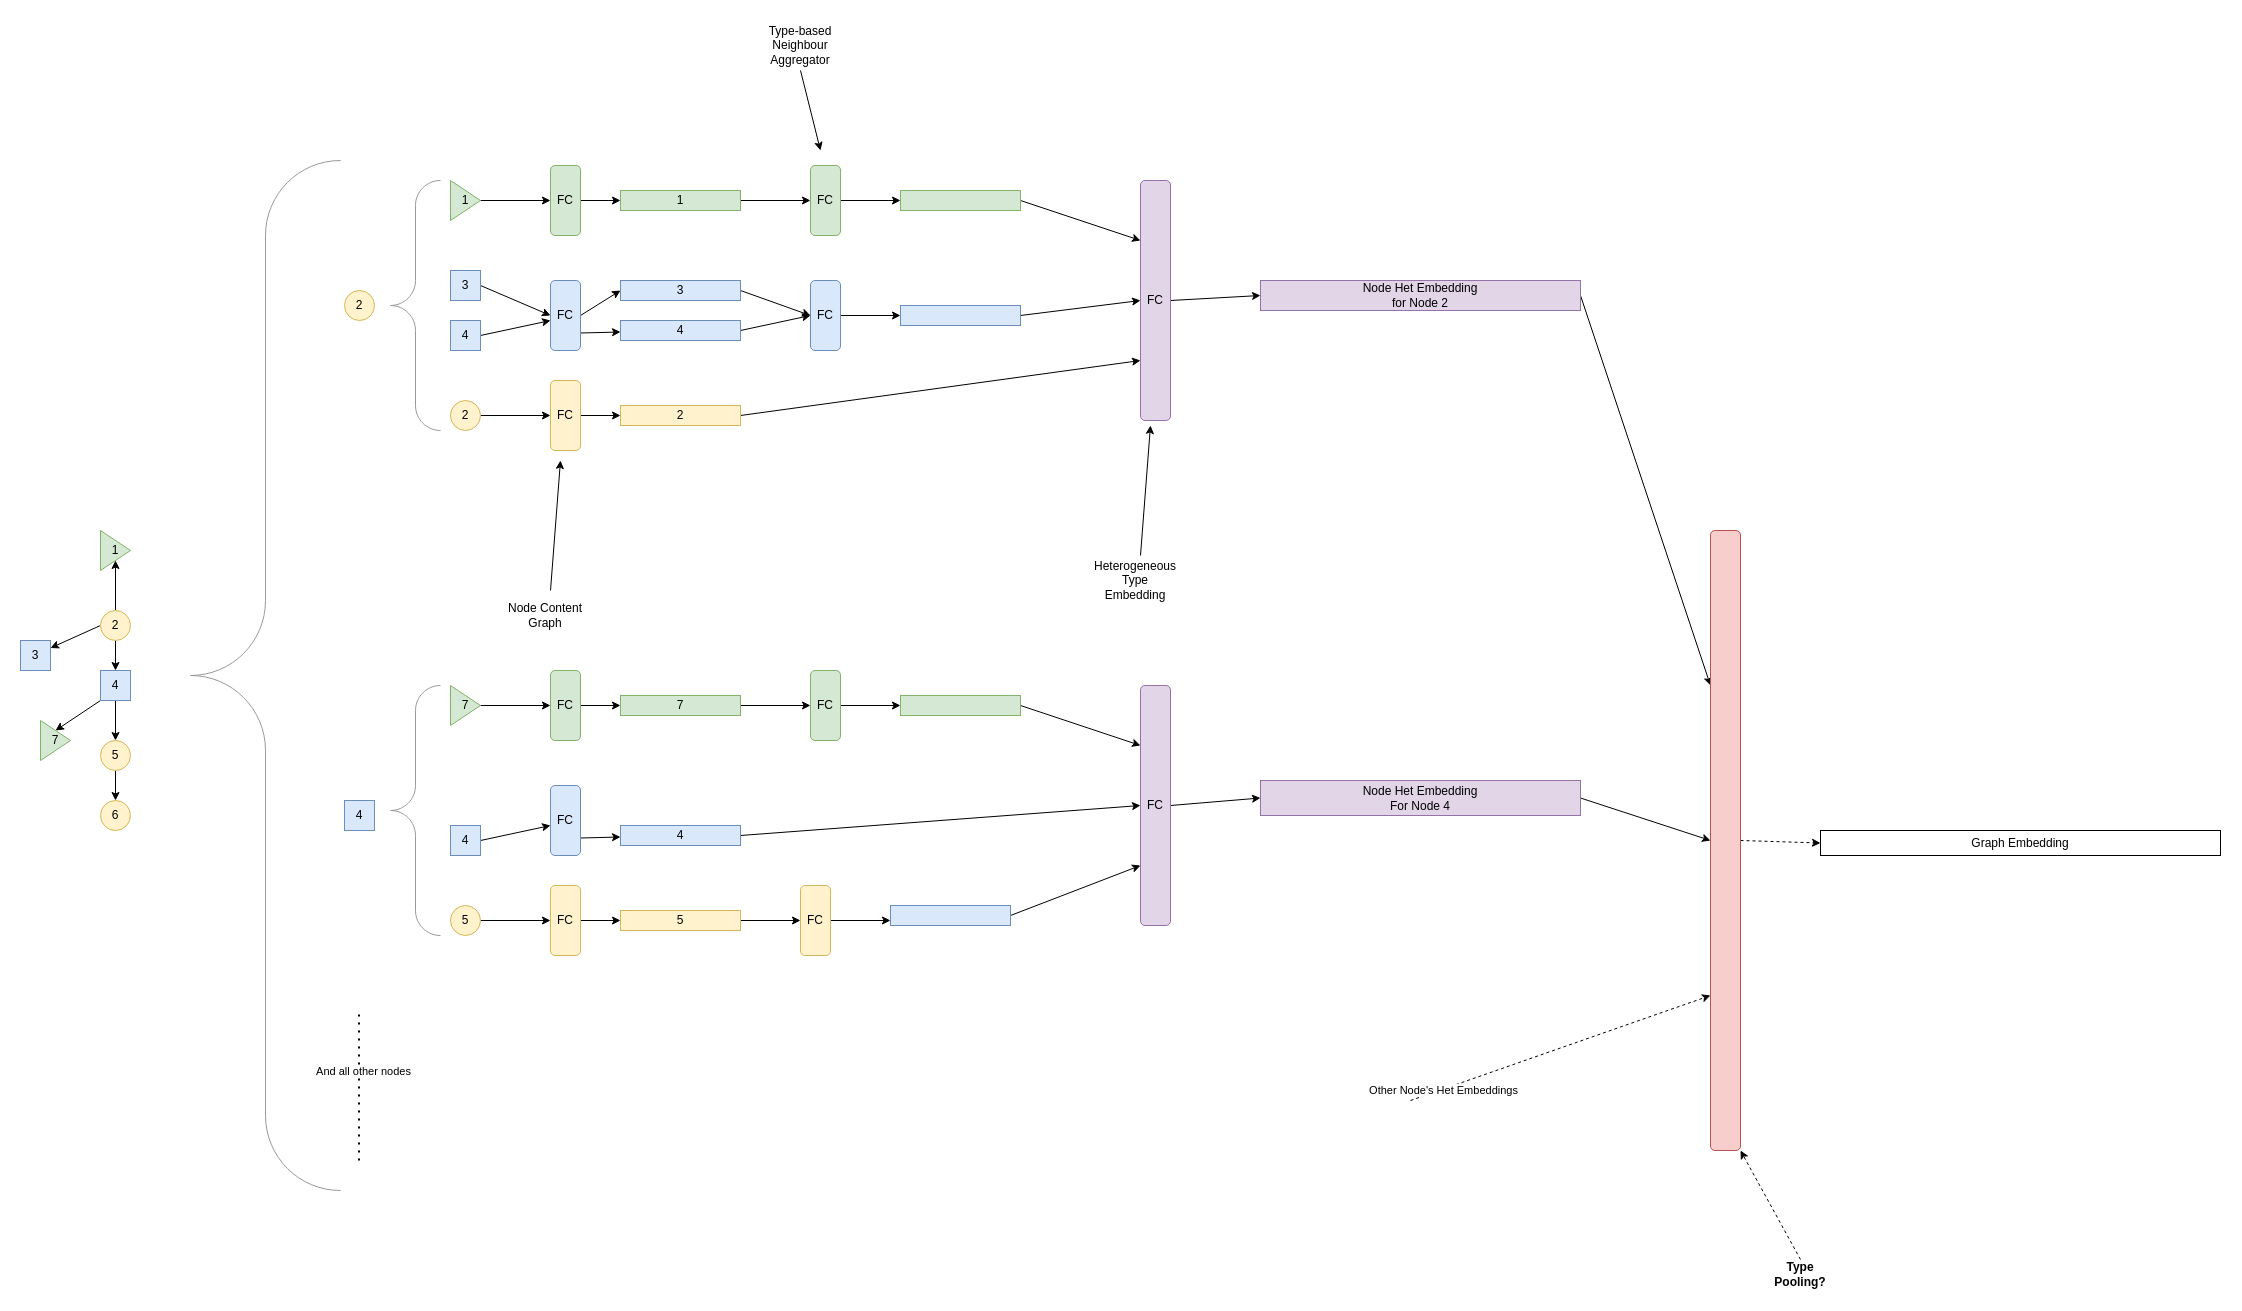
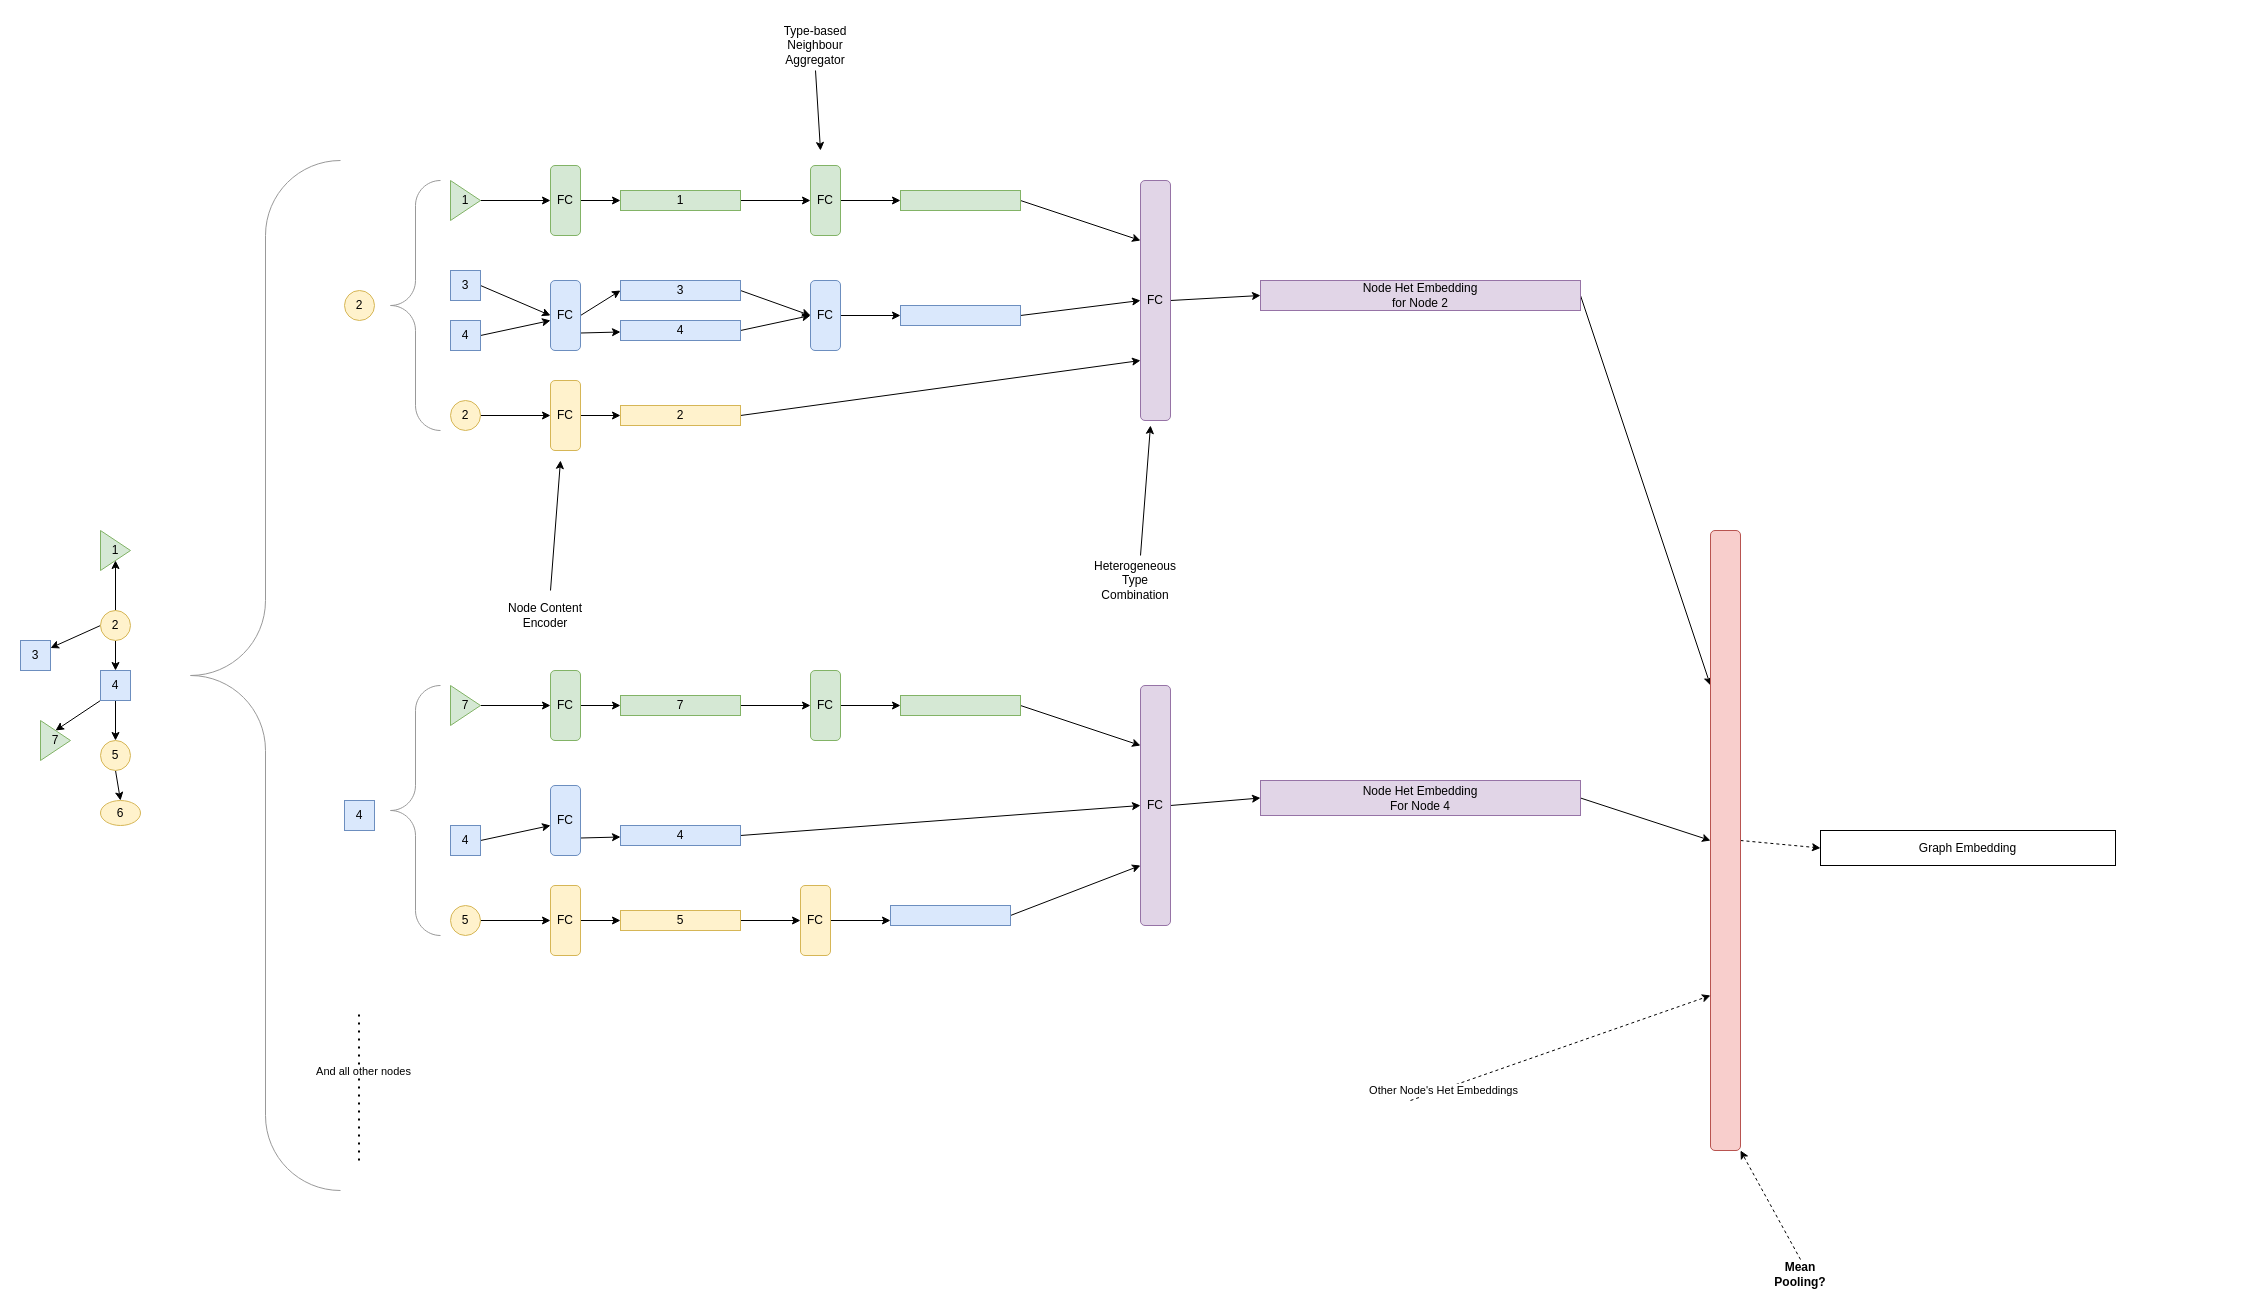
node "Type-based Neighbour Aggregator": moved (801, 46) -> (816, 46)
node "Heterogeneous Type Embedding": label "Heterogeneous Type Embedding" -> "Heterogeneous Type Combination"
node "Node Content Graph": label "Node Content Graph" -> "Node Content Encoder"
node "6": size 30x30 -> 40x25
node "Graph Embedding": size 400x25 -> 295x35
node "Type Pooling?": label "Type Pooling?" -> "Mean Pooling?"
